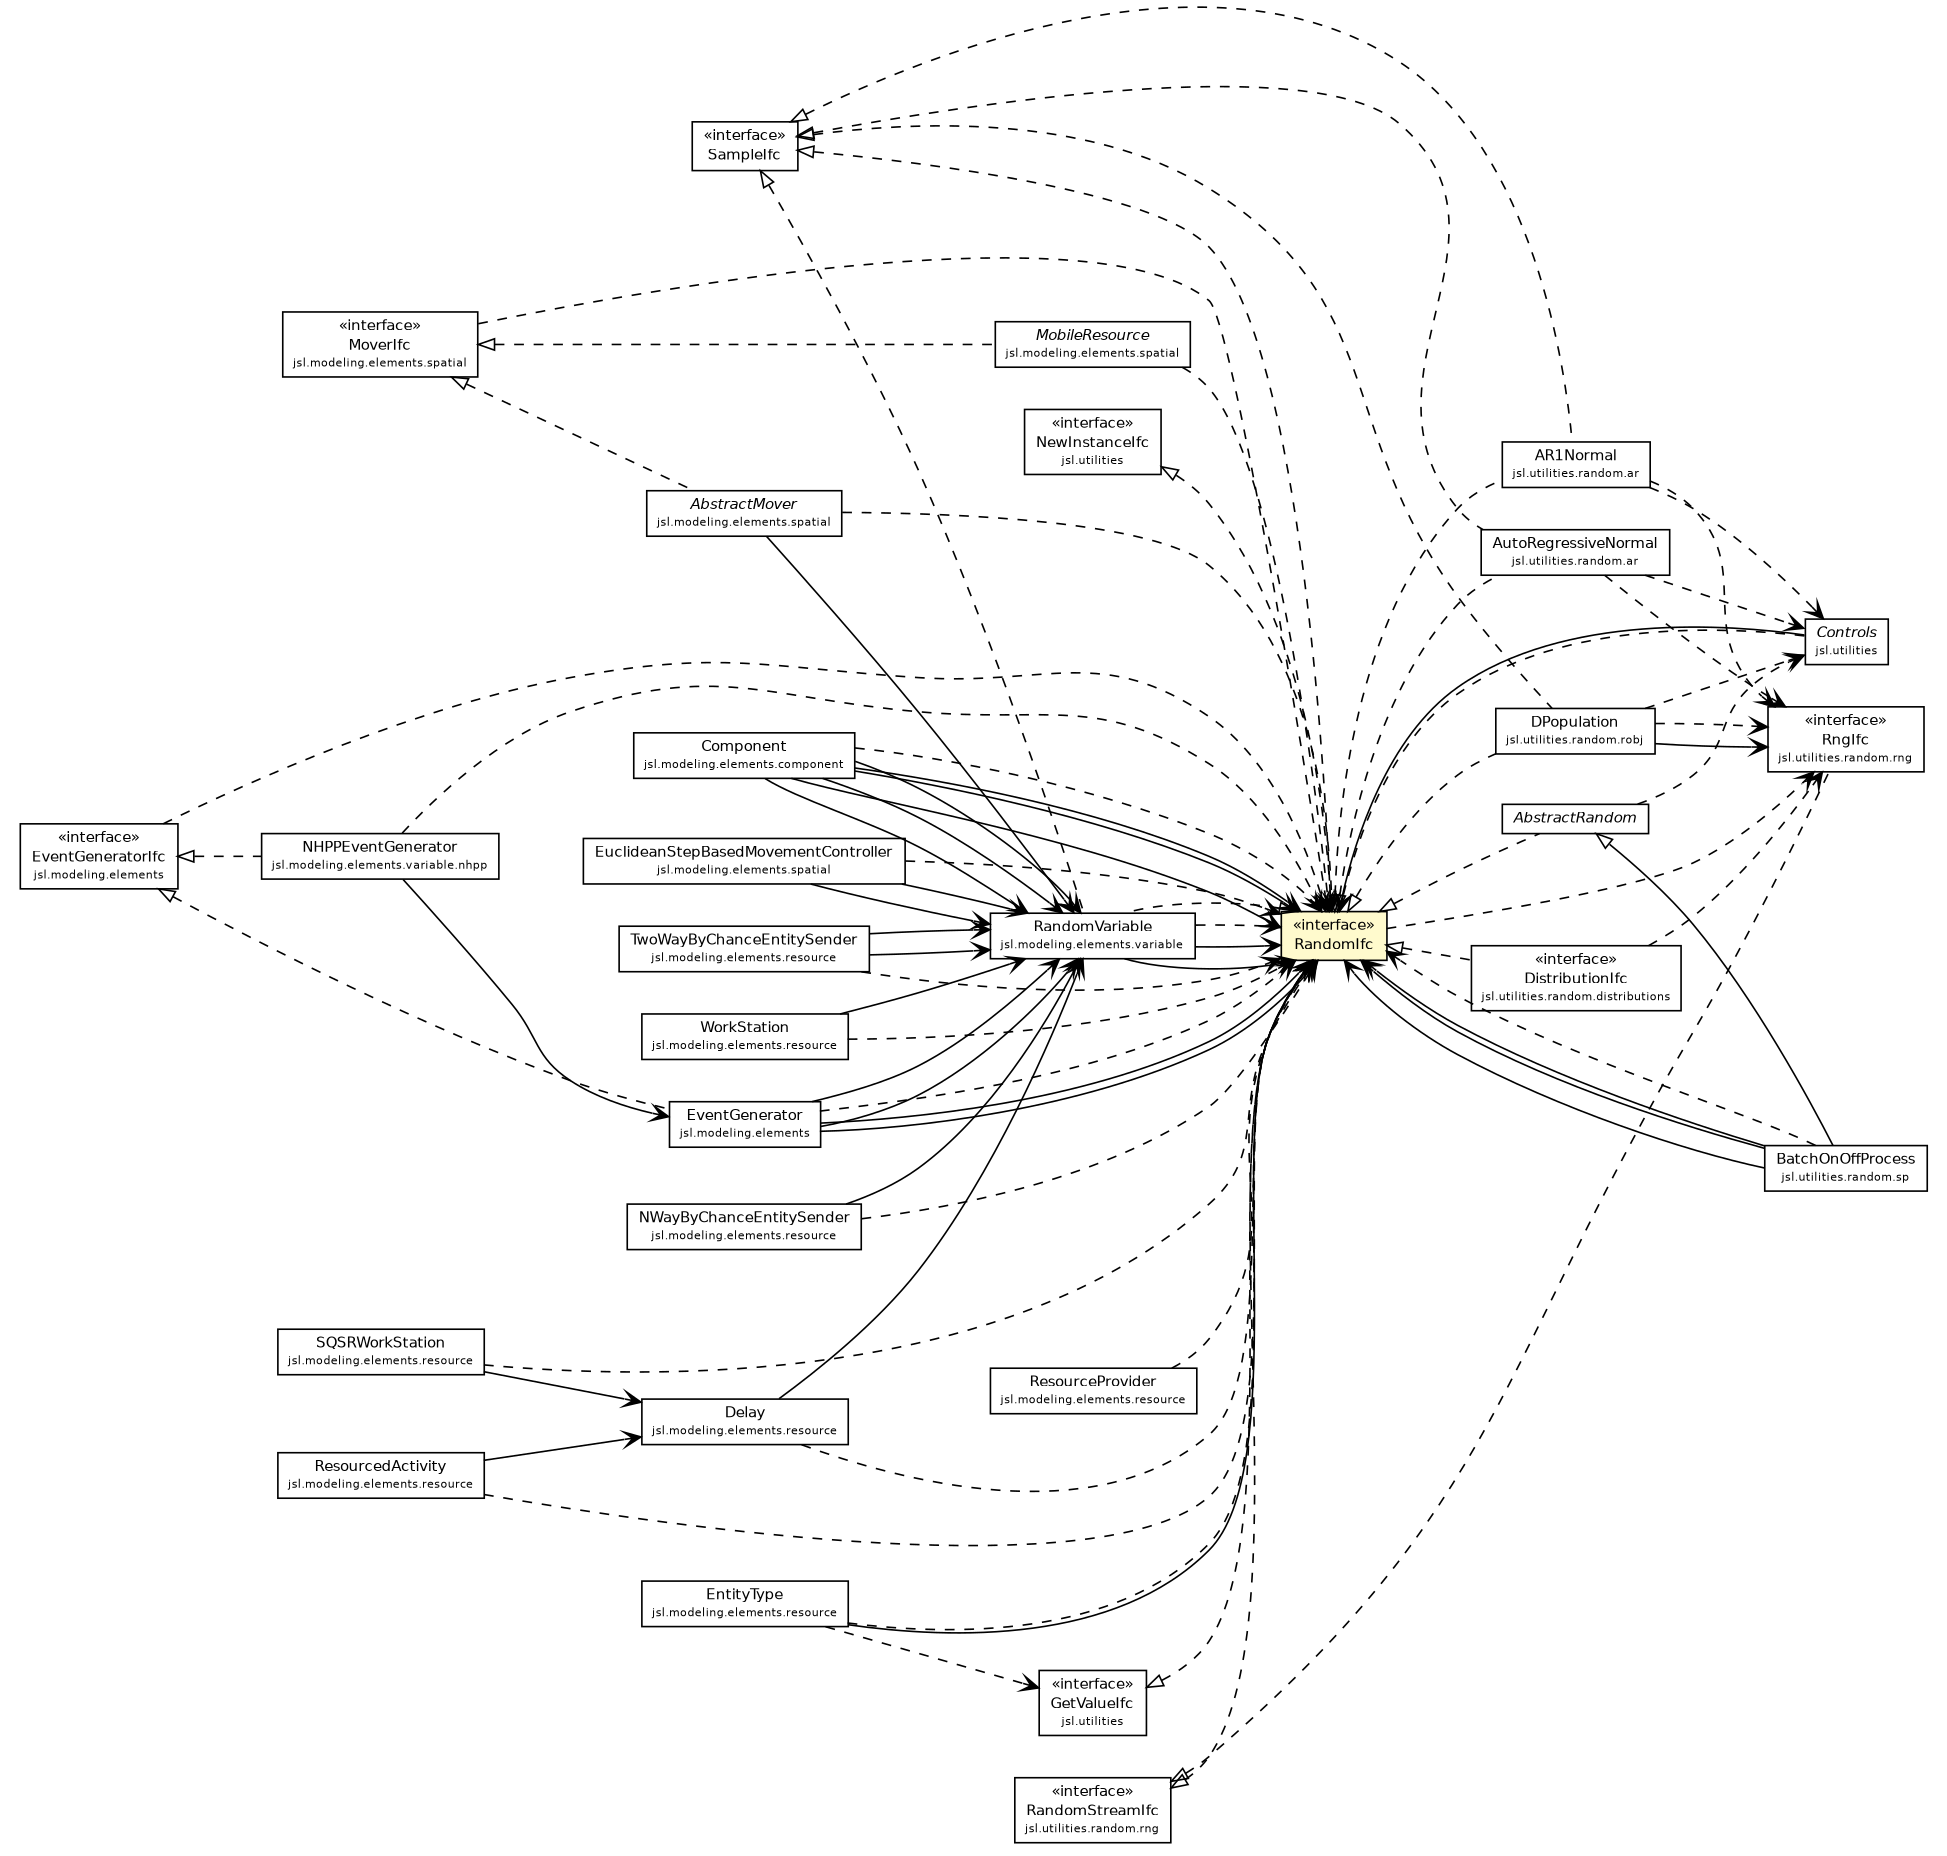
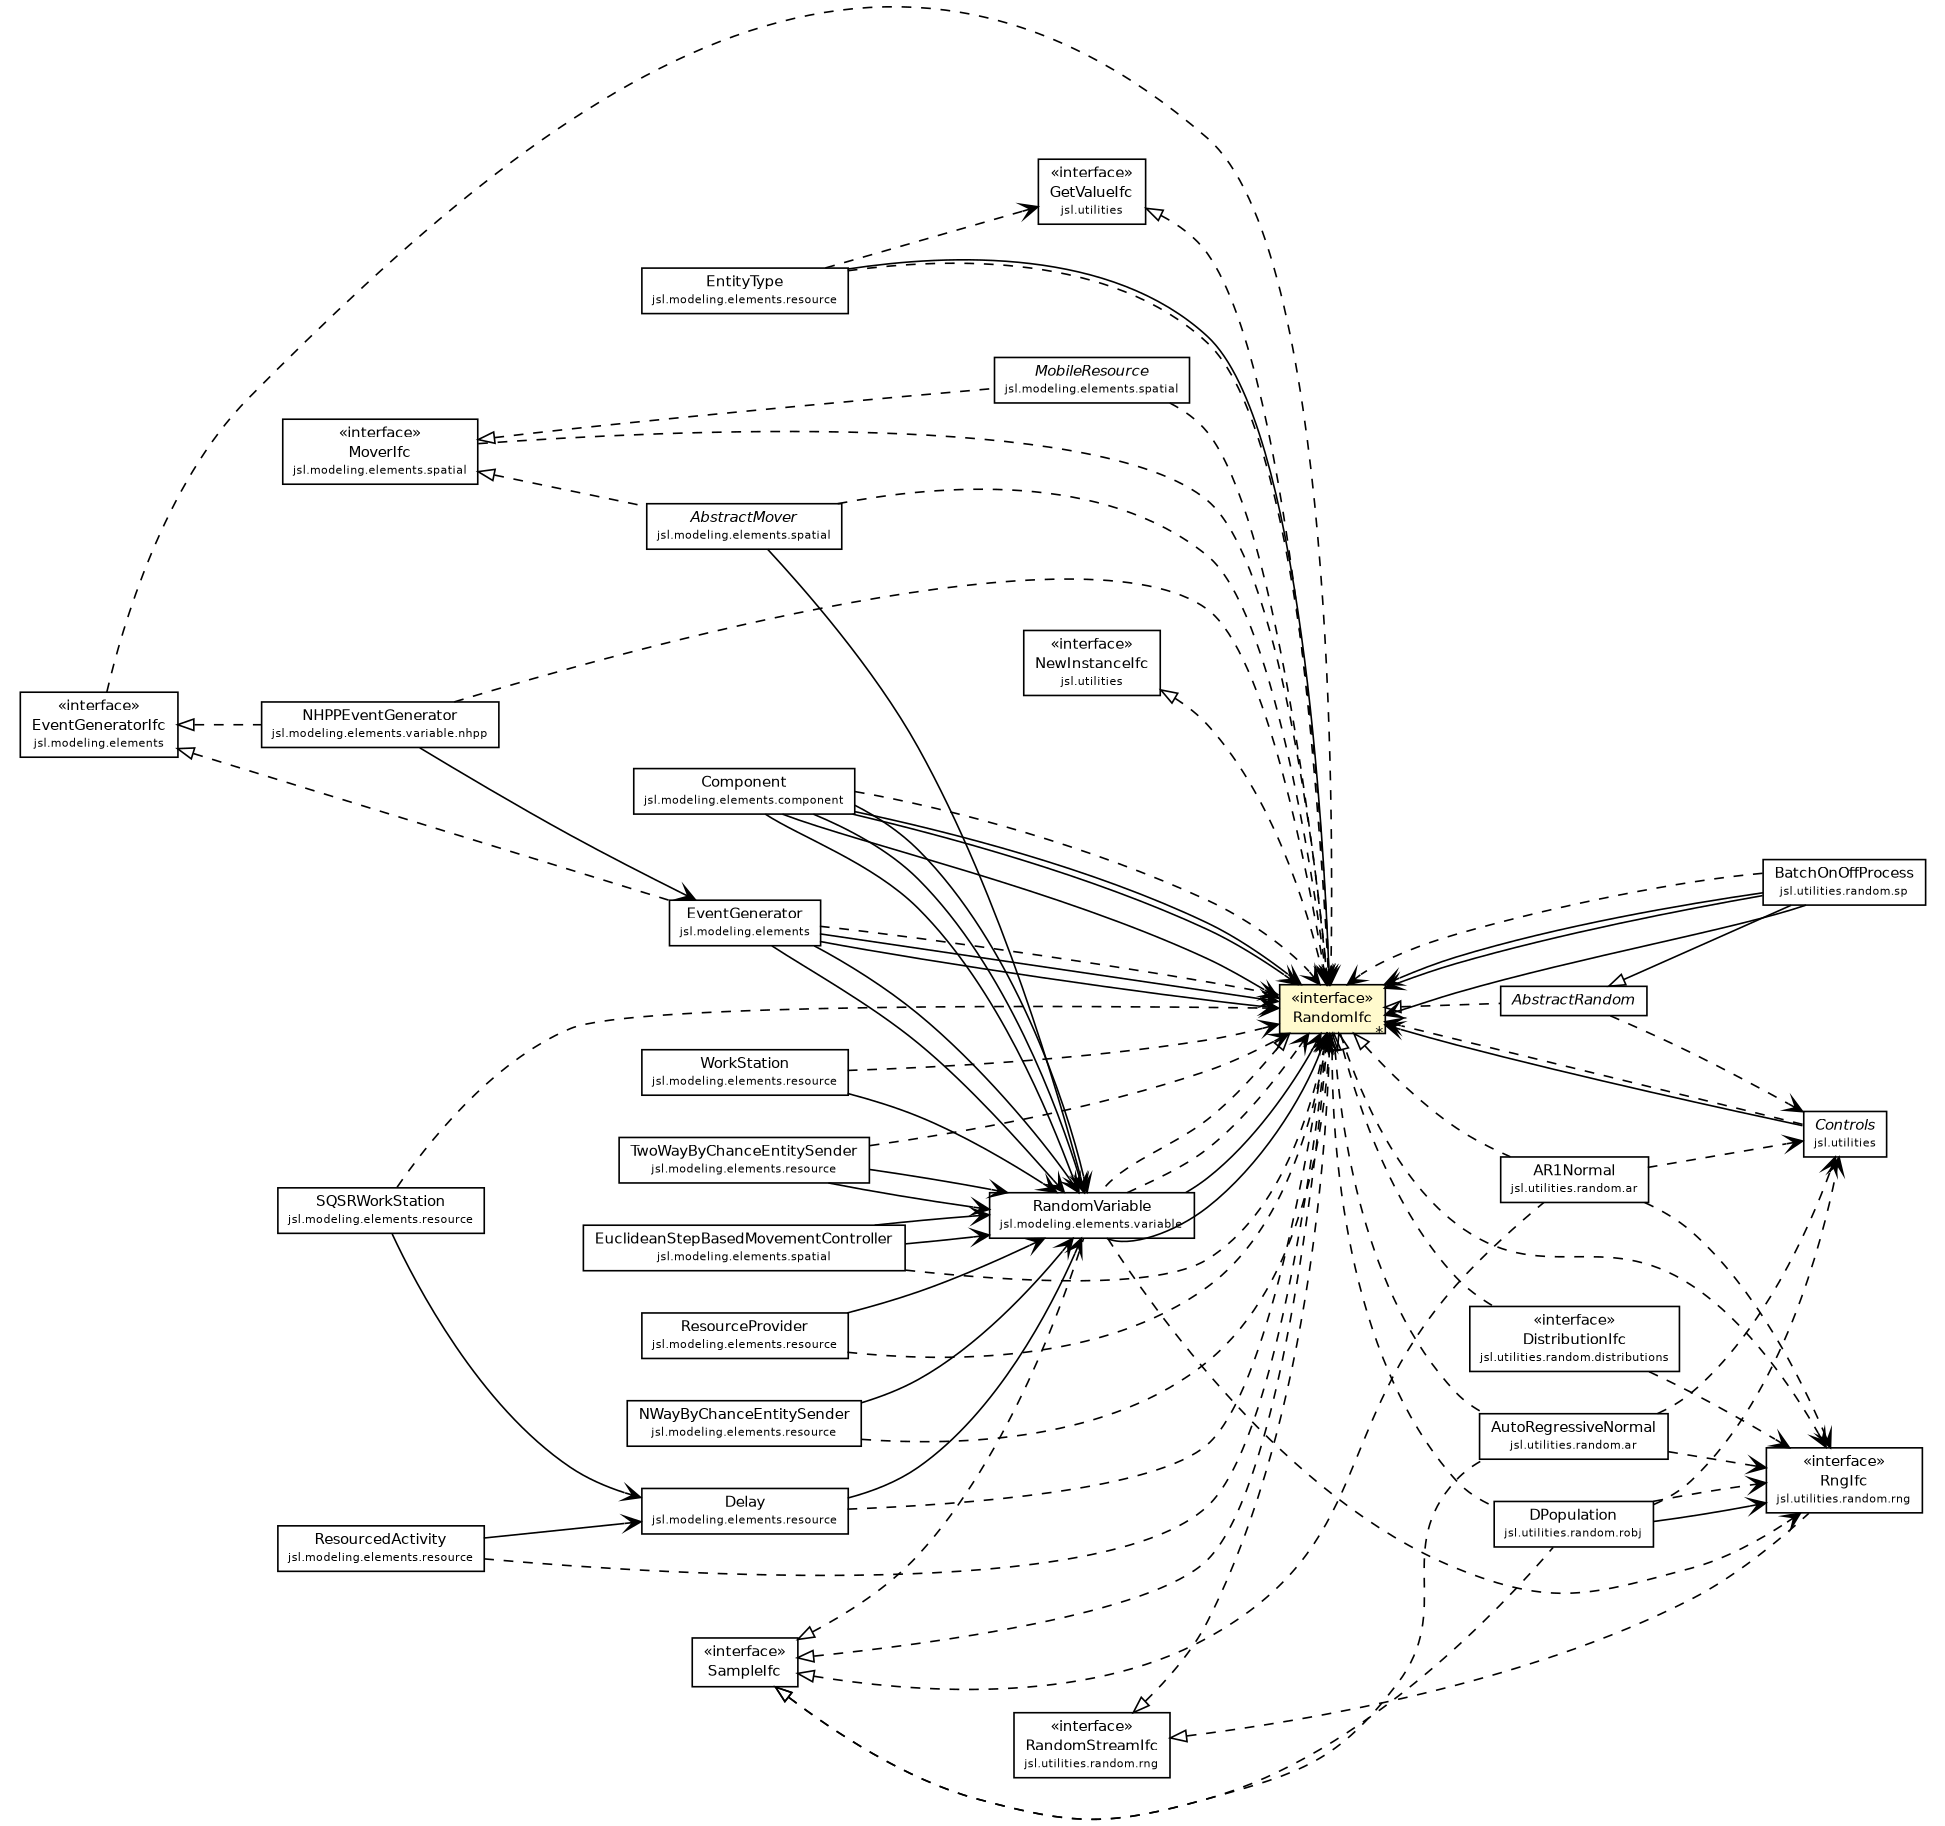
edge "ResourceProvider" -> "RandomVariable": added
edge "RandomVariable" -> "RngIfc": added
